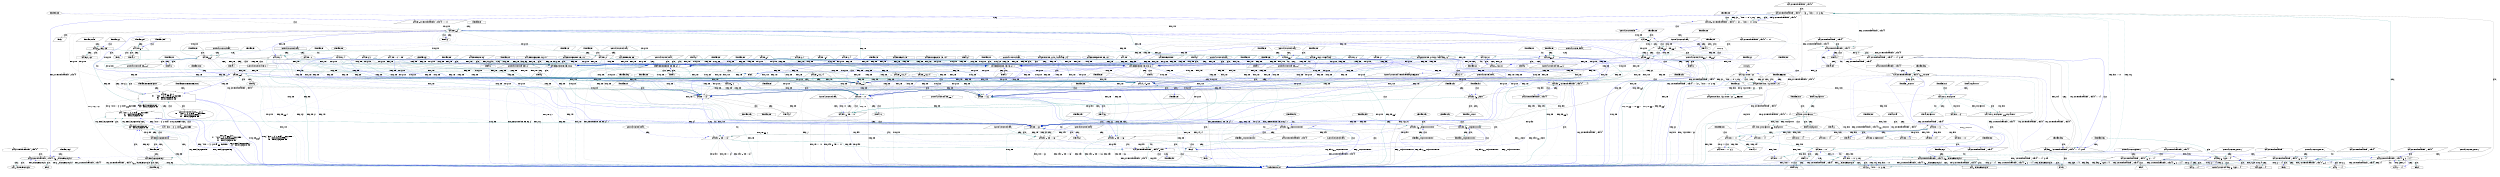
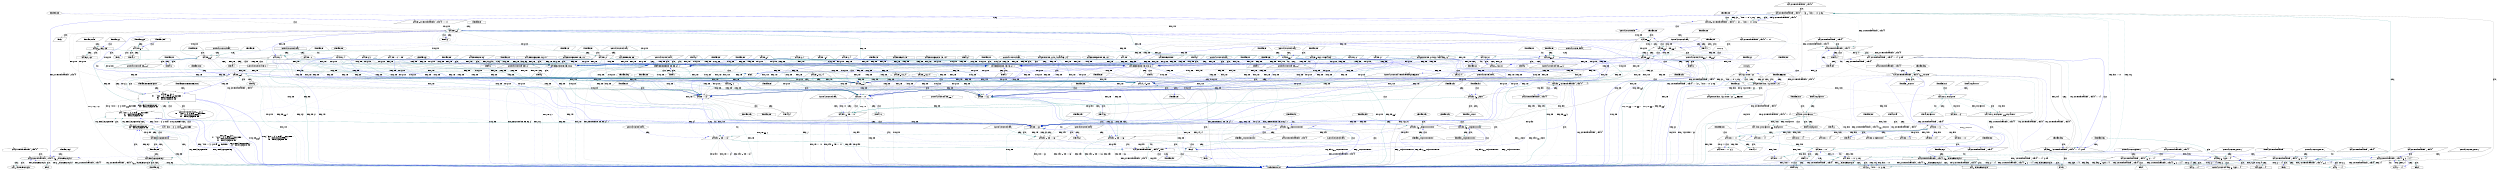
node "(Identifier,get)": label "(Identifier,get)" -> "(Identifier,type)"
edge "(Call,FP_UNPACK_DP (DB, rs2))" -> "(Call,FP_CMP_Q(XR, QB, QA, 3))": now "(Call,XR = 0)" -> "(Call,FP_CMP_Q(XR, QB, QA, 3))"
edge "(Call,XR = 2)" -> "(Call,XR << 36)": now "(Call,FP_UNPACK_QP (QB, rs2))" -> "(Call,XR << 36)"
edge "(Call,XR = 2)" -> "(Call,XR << 32)": now "(Call,xfsr |= (XR << 10))" -> "(Call,XR << 32)"
edge "(Call,FP_TO_INT_S (XR, SB, 64, 1))" -> "(Call,xfsr |= (XR << 34))": now "(Call,FP_TO_INT_S (XR, SB, 64, 1))" -> "(Call,XR << 34)"
edge "(Literal,11)" -> "(Call,insn >> 11)": label "DDG: 0xf" -> "AST: "
node "(Call,current_thread_info())": label "(Call,current_thread_info())" -> "(Literal,current_thread_info())"
